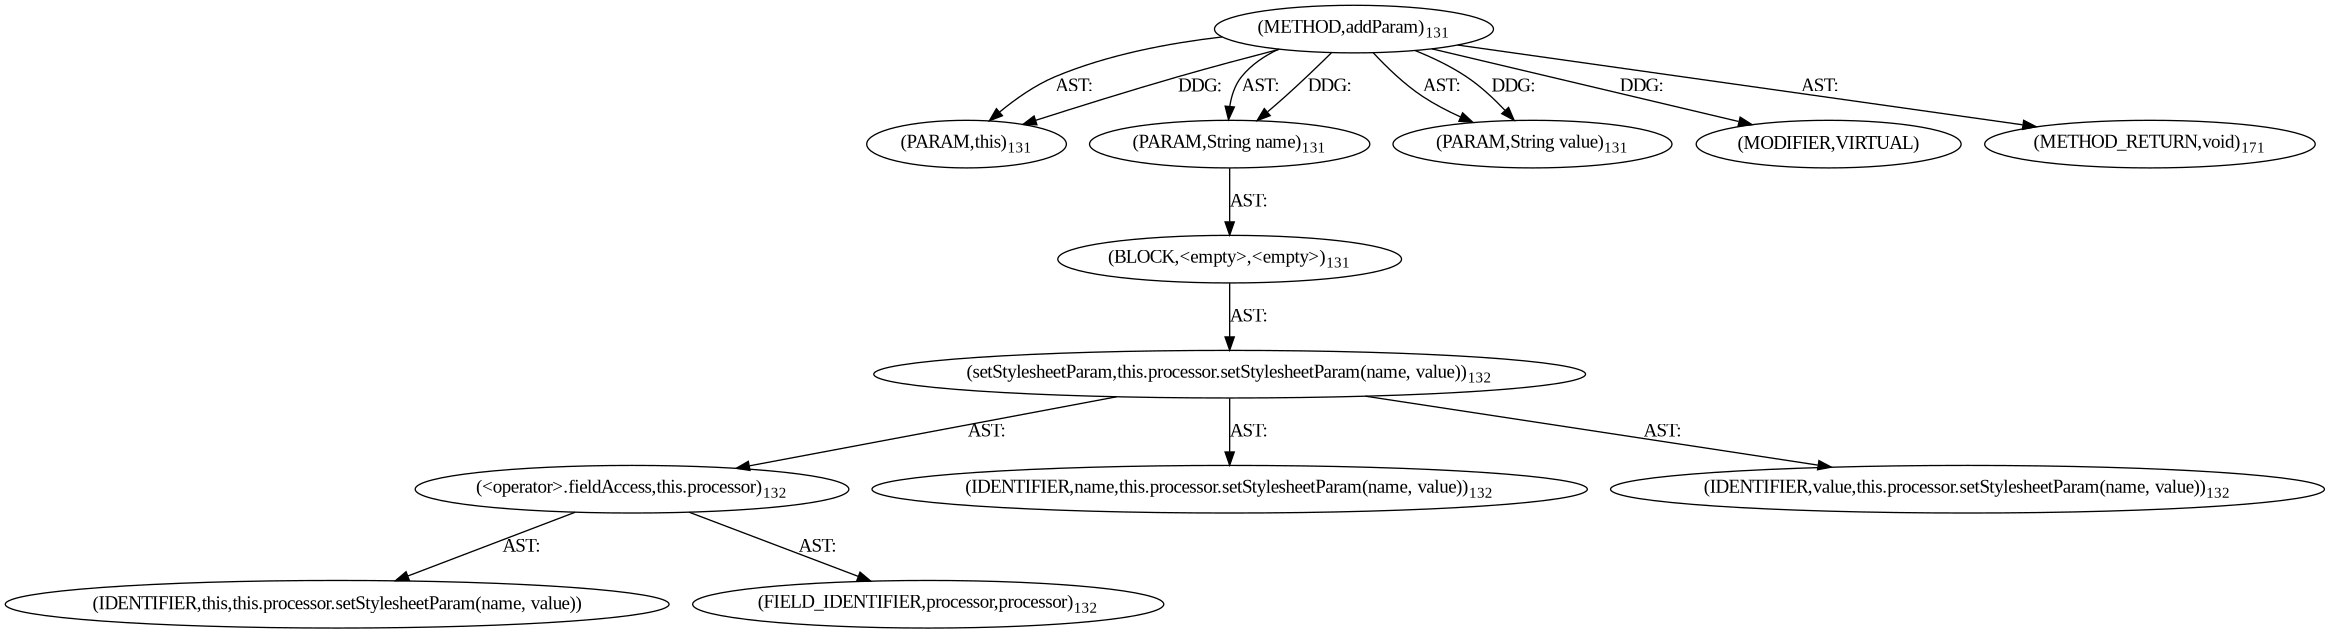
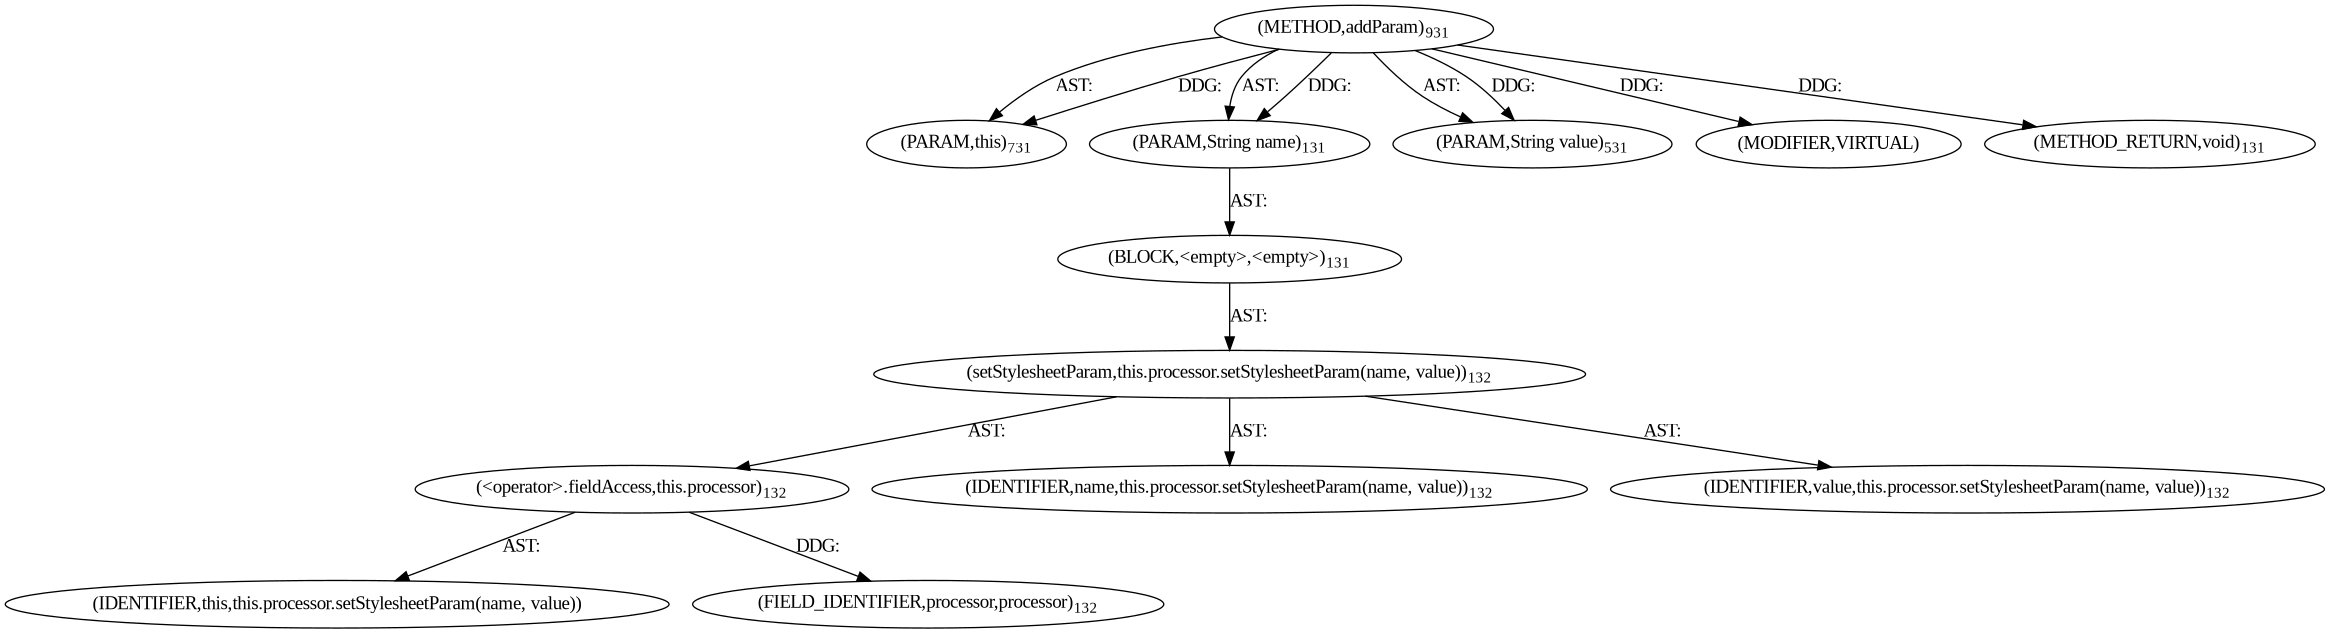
node "(METHOD,addParam)": text "131" -> "931"
edge "(METHOD,addParam)" -> "(METHOD_RETURN,void)": label "AST: " -> "DDG: "
node "(PARAM,this)": text "131" -> "731"
node "(PARAM,String value)": text "131" -> "531"
node "(METHOD_RETURN,void)": text "171" -> "131"
edge "(<operator>.fieldAccess,this.processor)" -> "(FIELD_IDENTIFIER,processor,processor)": label "AST: " -> "DDG: "
